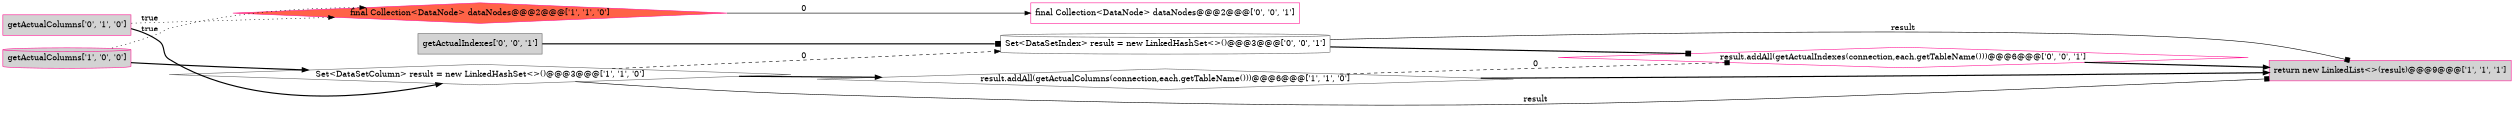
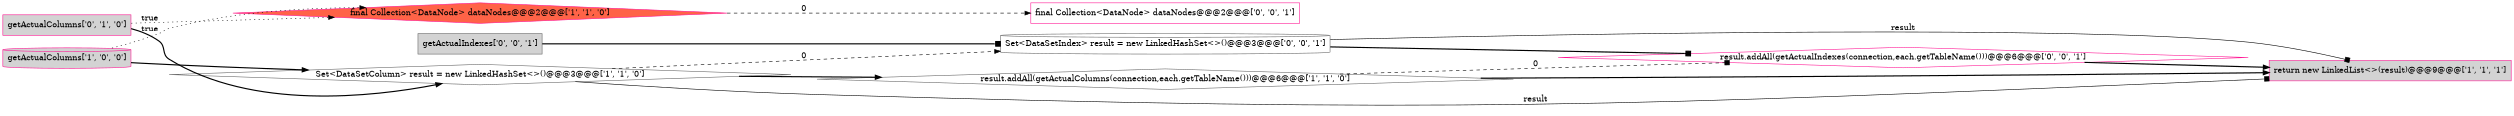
edge "final Collection<DataNode> dataNodes@@@2@@@['1', '1', '0']" -> "final Collection<DataNode> dataNodes@@@2@@@['0', '0', '1']": style solid -> dashed
